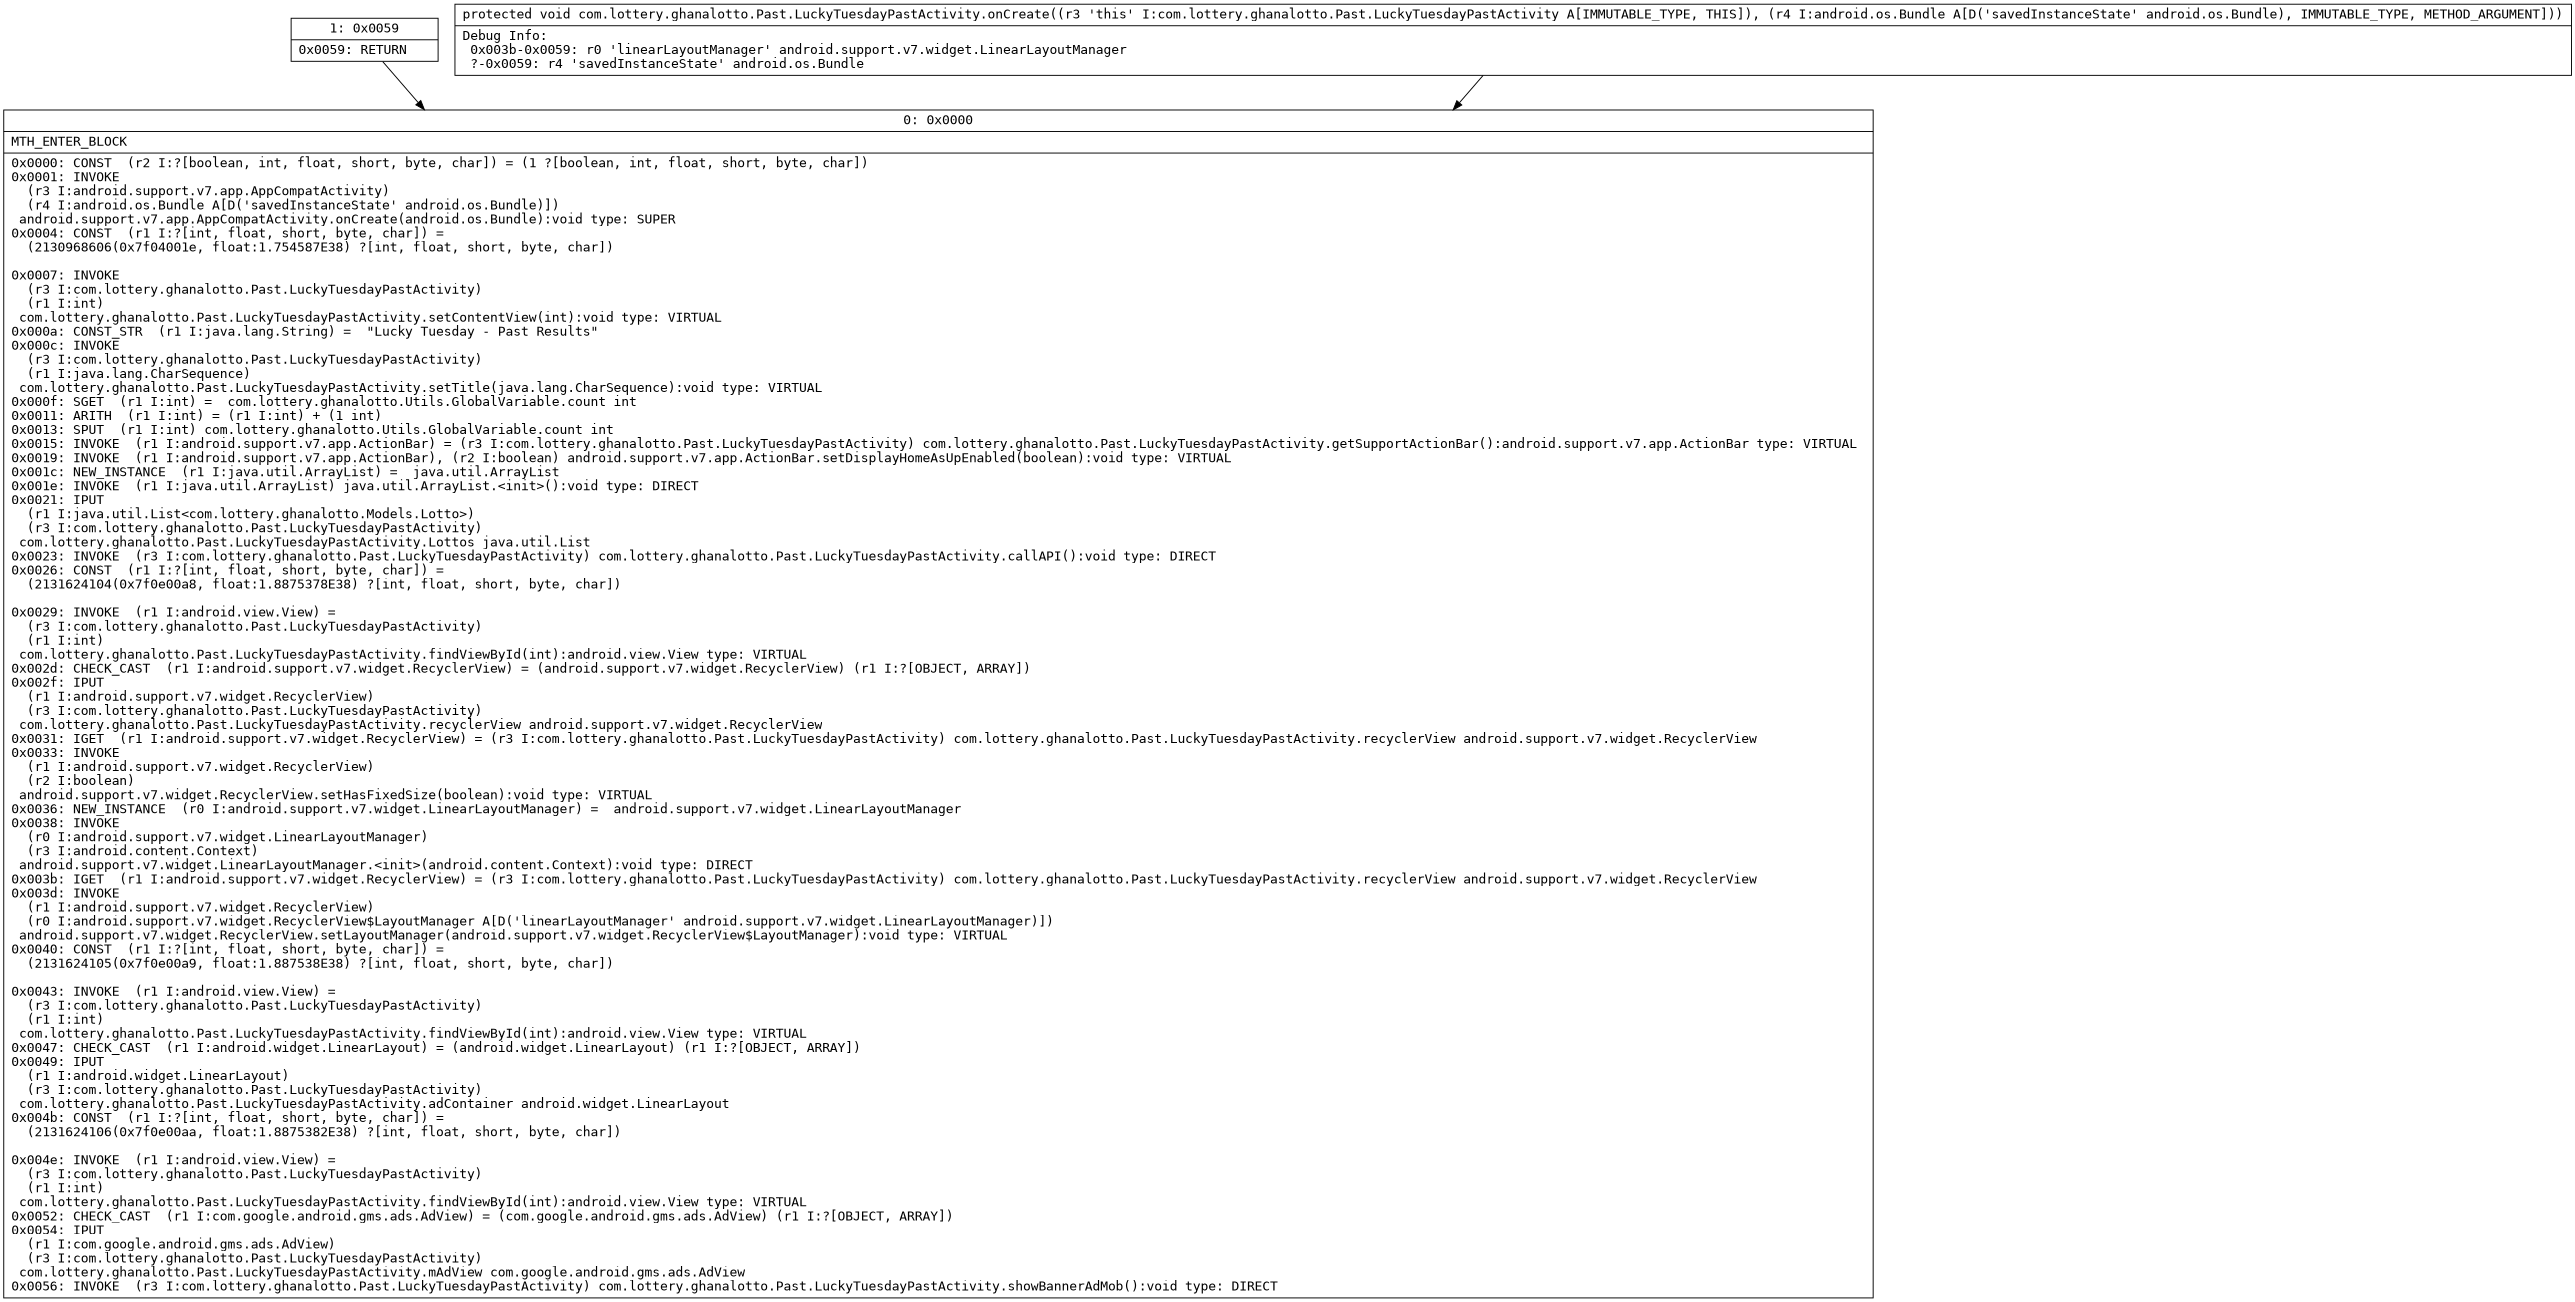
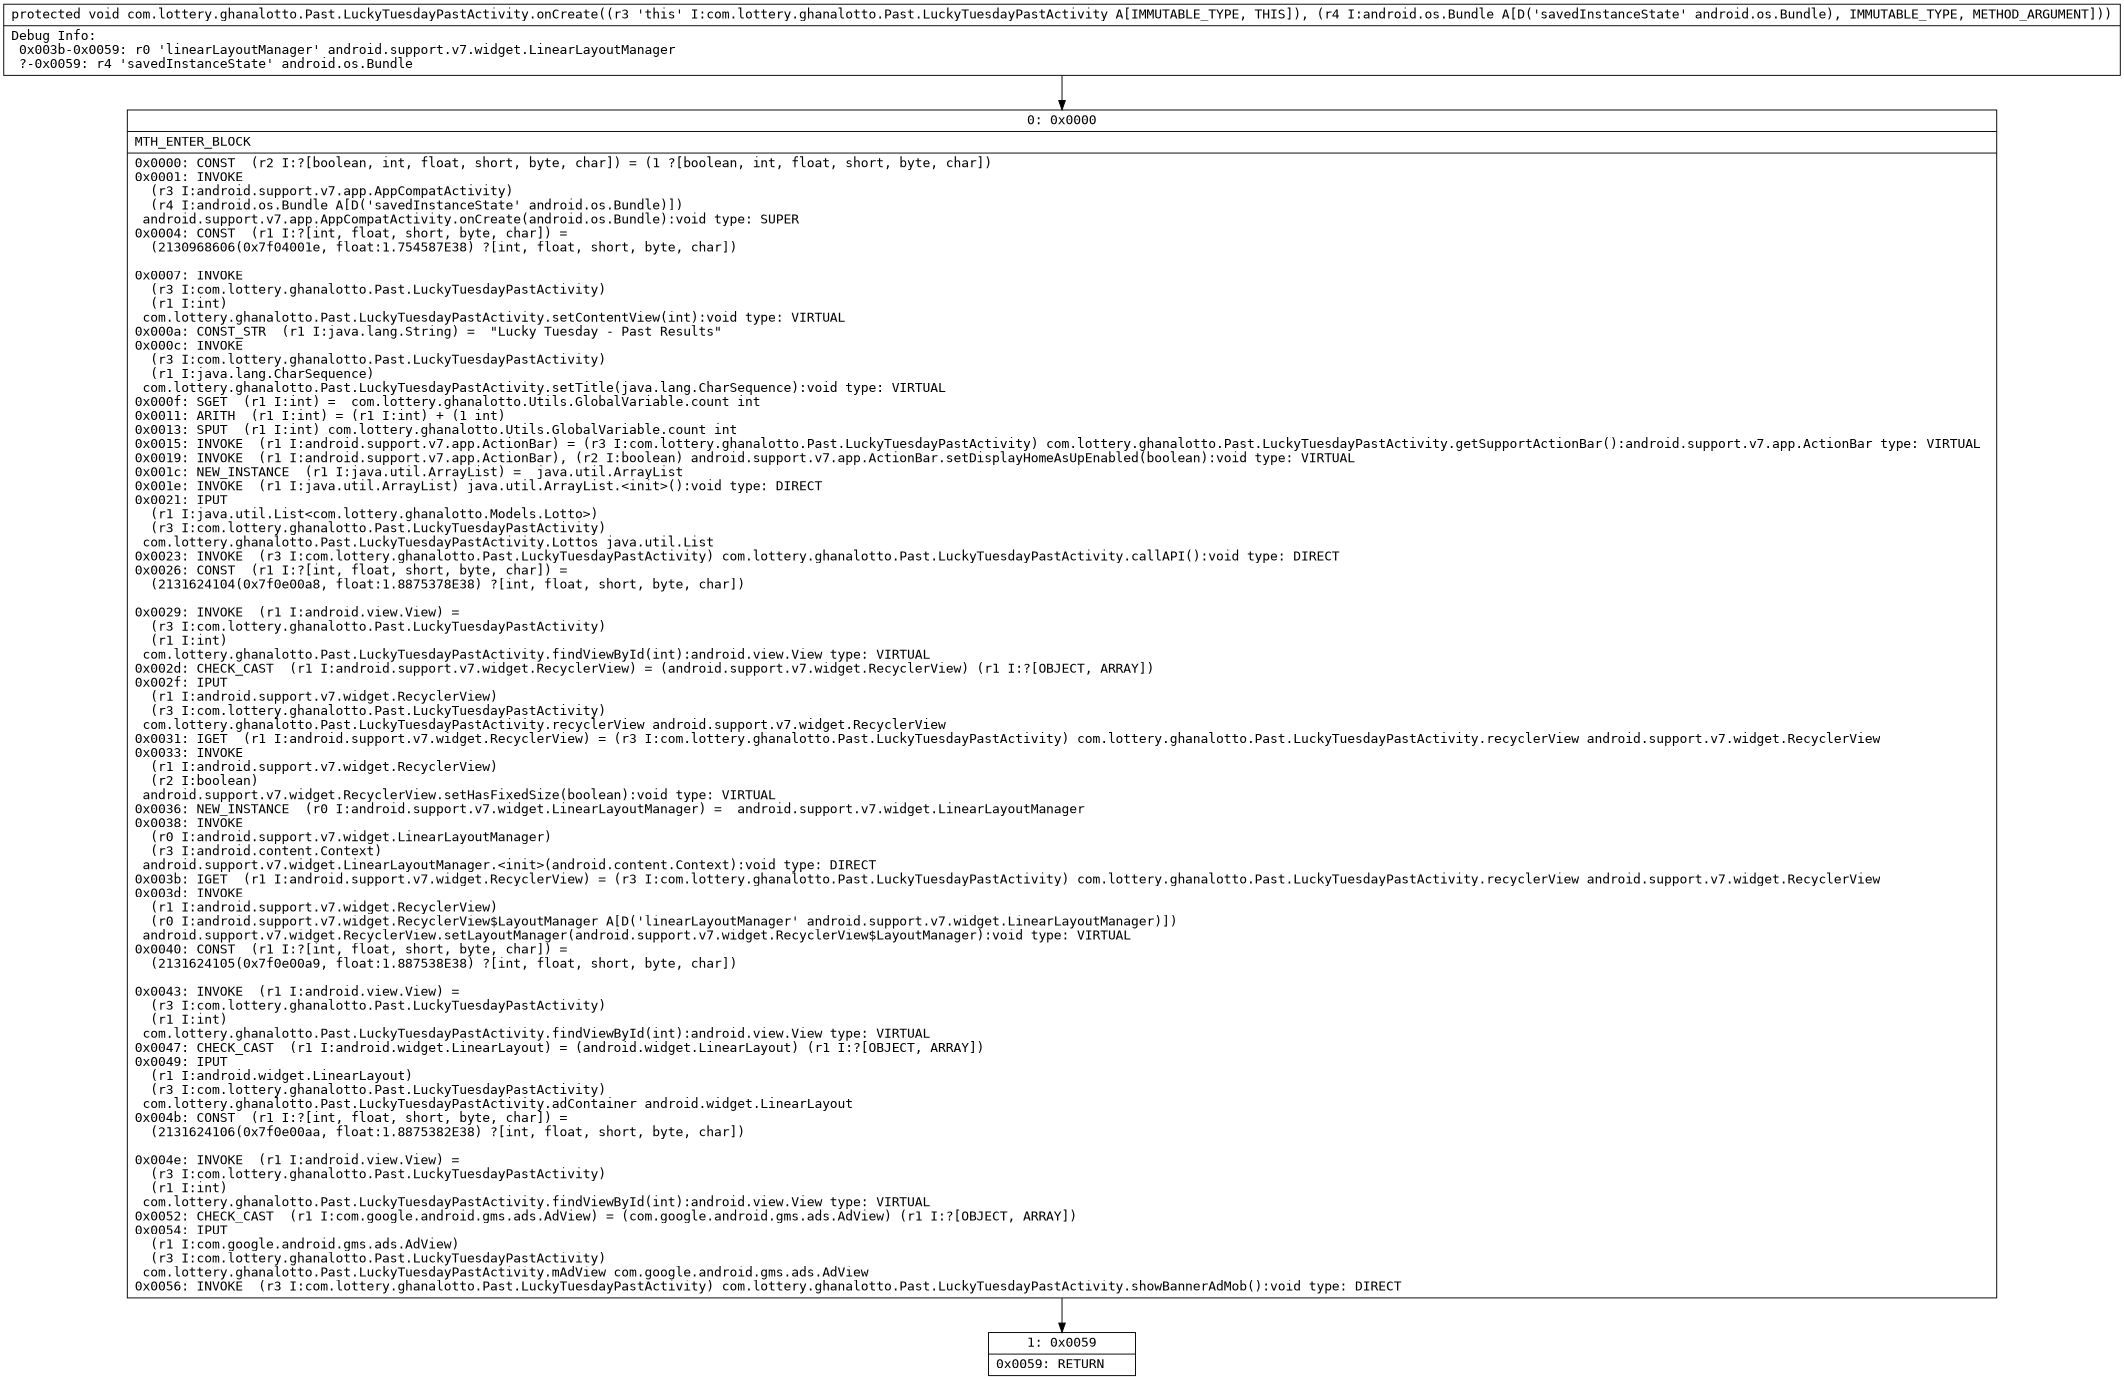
edge "1: 0x0059" -> "0: 0x0000": reversed
